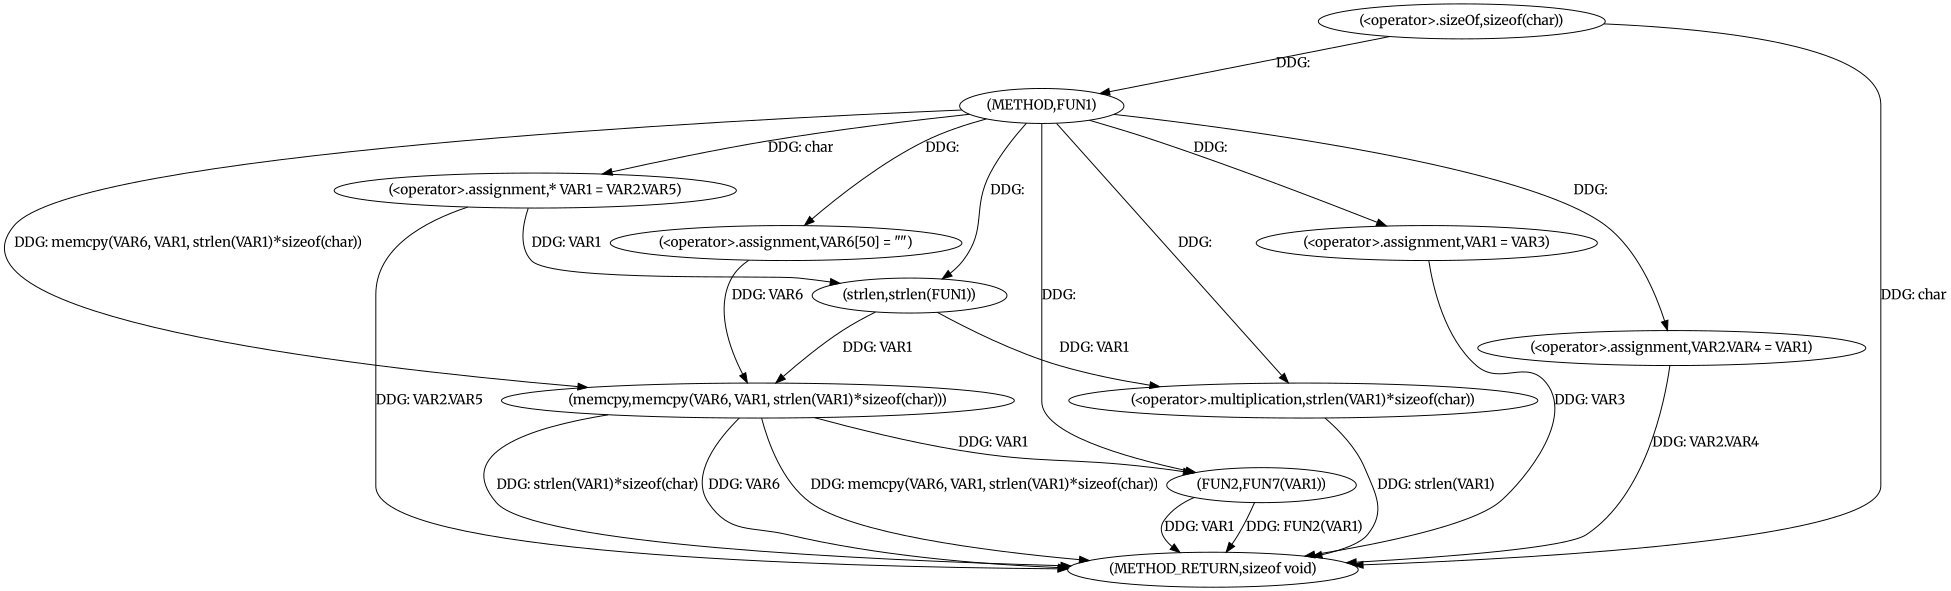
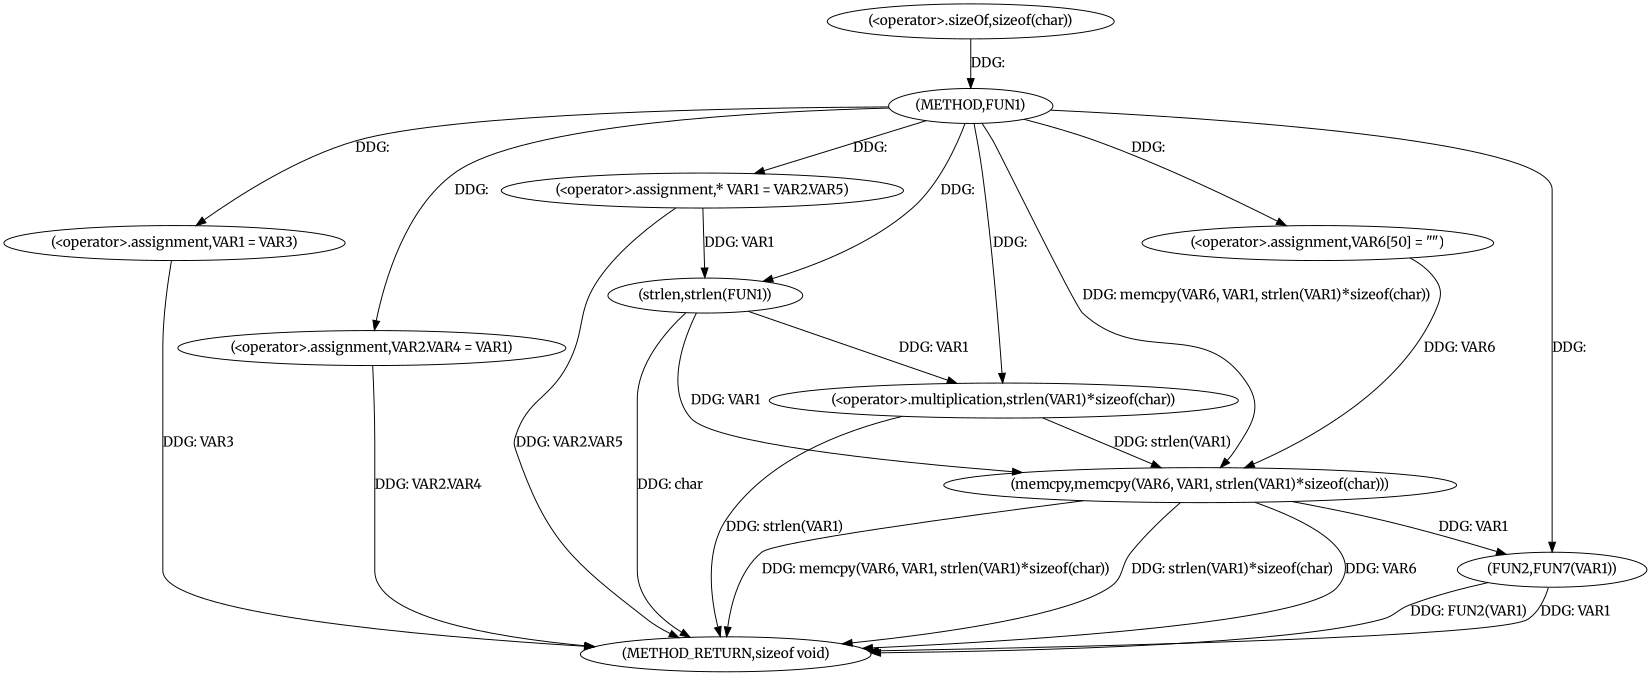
edge "(METHOD,FUN1)" -> "(<operator>.assignment,* VAR1 = VAR2.VAR5)": label "DDG: char" -> "DDG: "
edge "(<operator>.sizeOf,sizeof(char))" -> "(METHOD_RETURN,sizeof void)": now "(strlen,strlen(FUN1))" -> "(METHOD_RETURN,sizeof void)"
edge "(<operator>.multiplication,strlen(VAR1)*sizeof(char))" -> "(memcpy,memcpy(VAR6, VAR1, strlen(VAR1)*sizeof(char)))": added, label "DDG: strlen(VAR1)"
